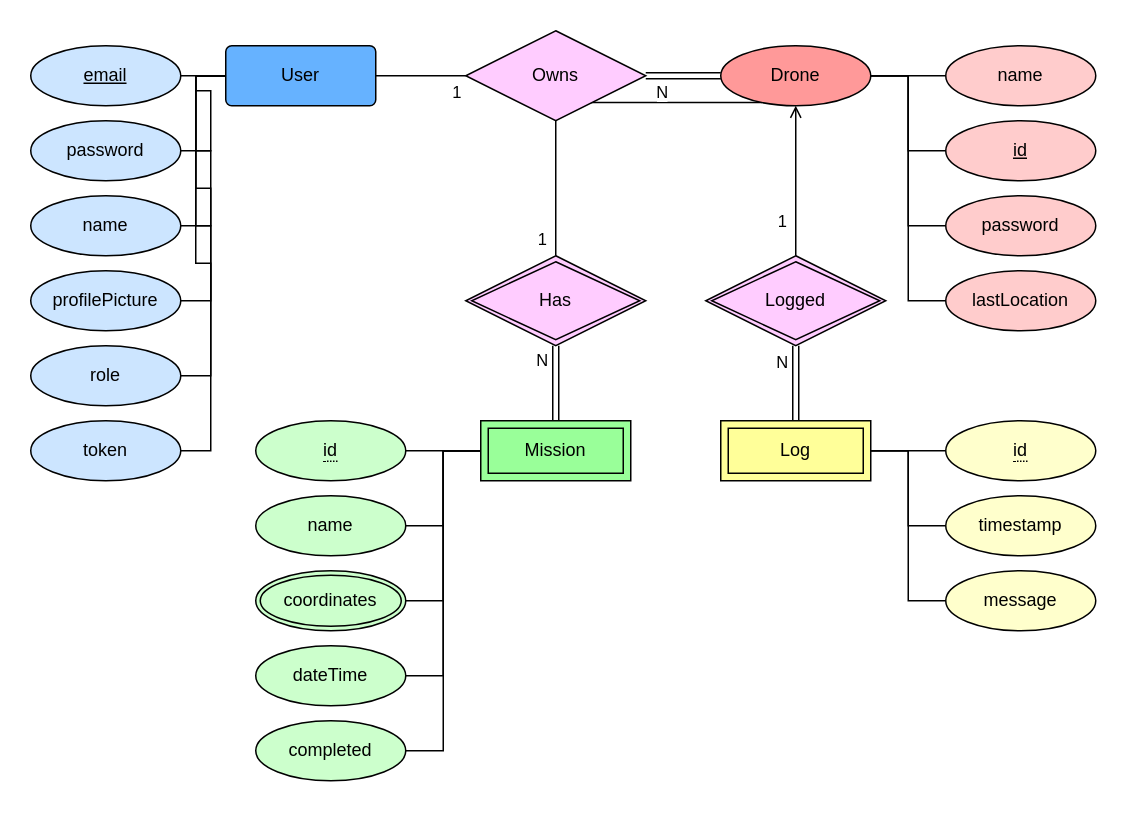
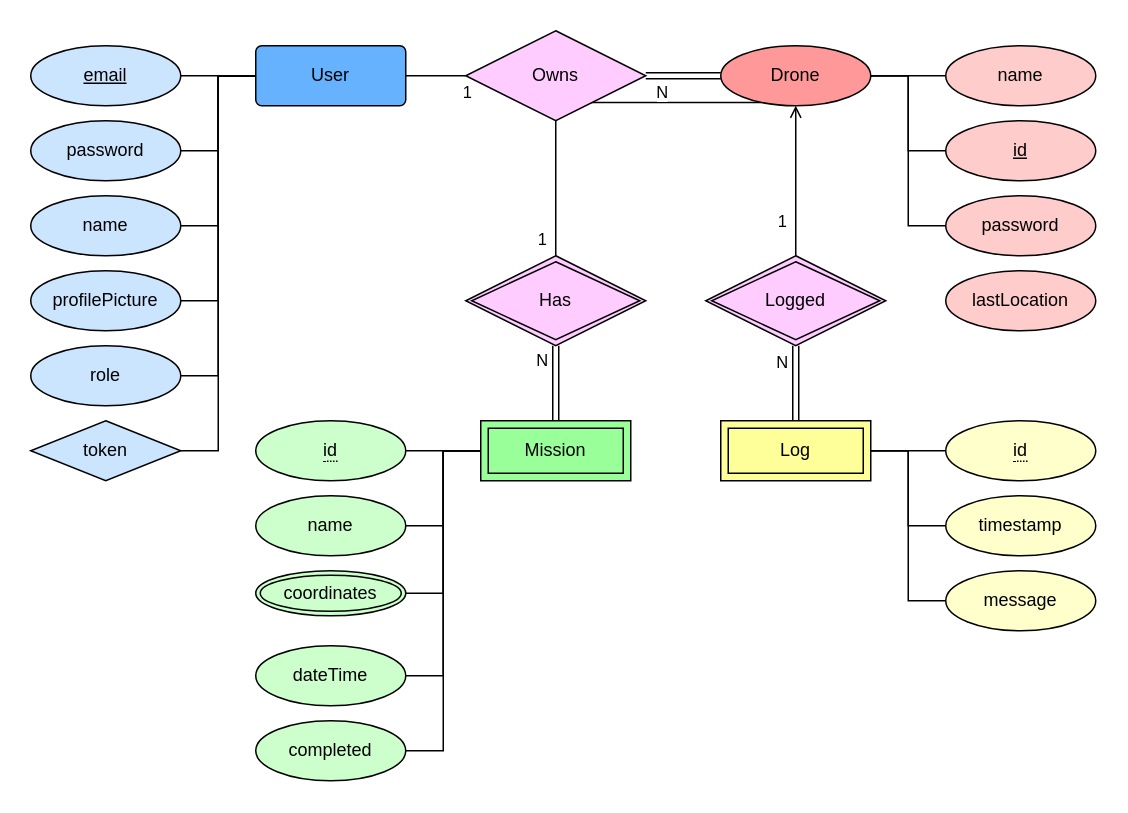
node "User": moved (301, 76) -> (331, 76)
edge "Drone" -- "lastLocation": removed
node "token": shape ellipse -> diamond
node "coordinates": size 150x60 -> 150x45
